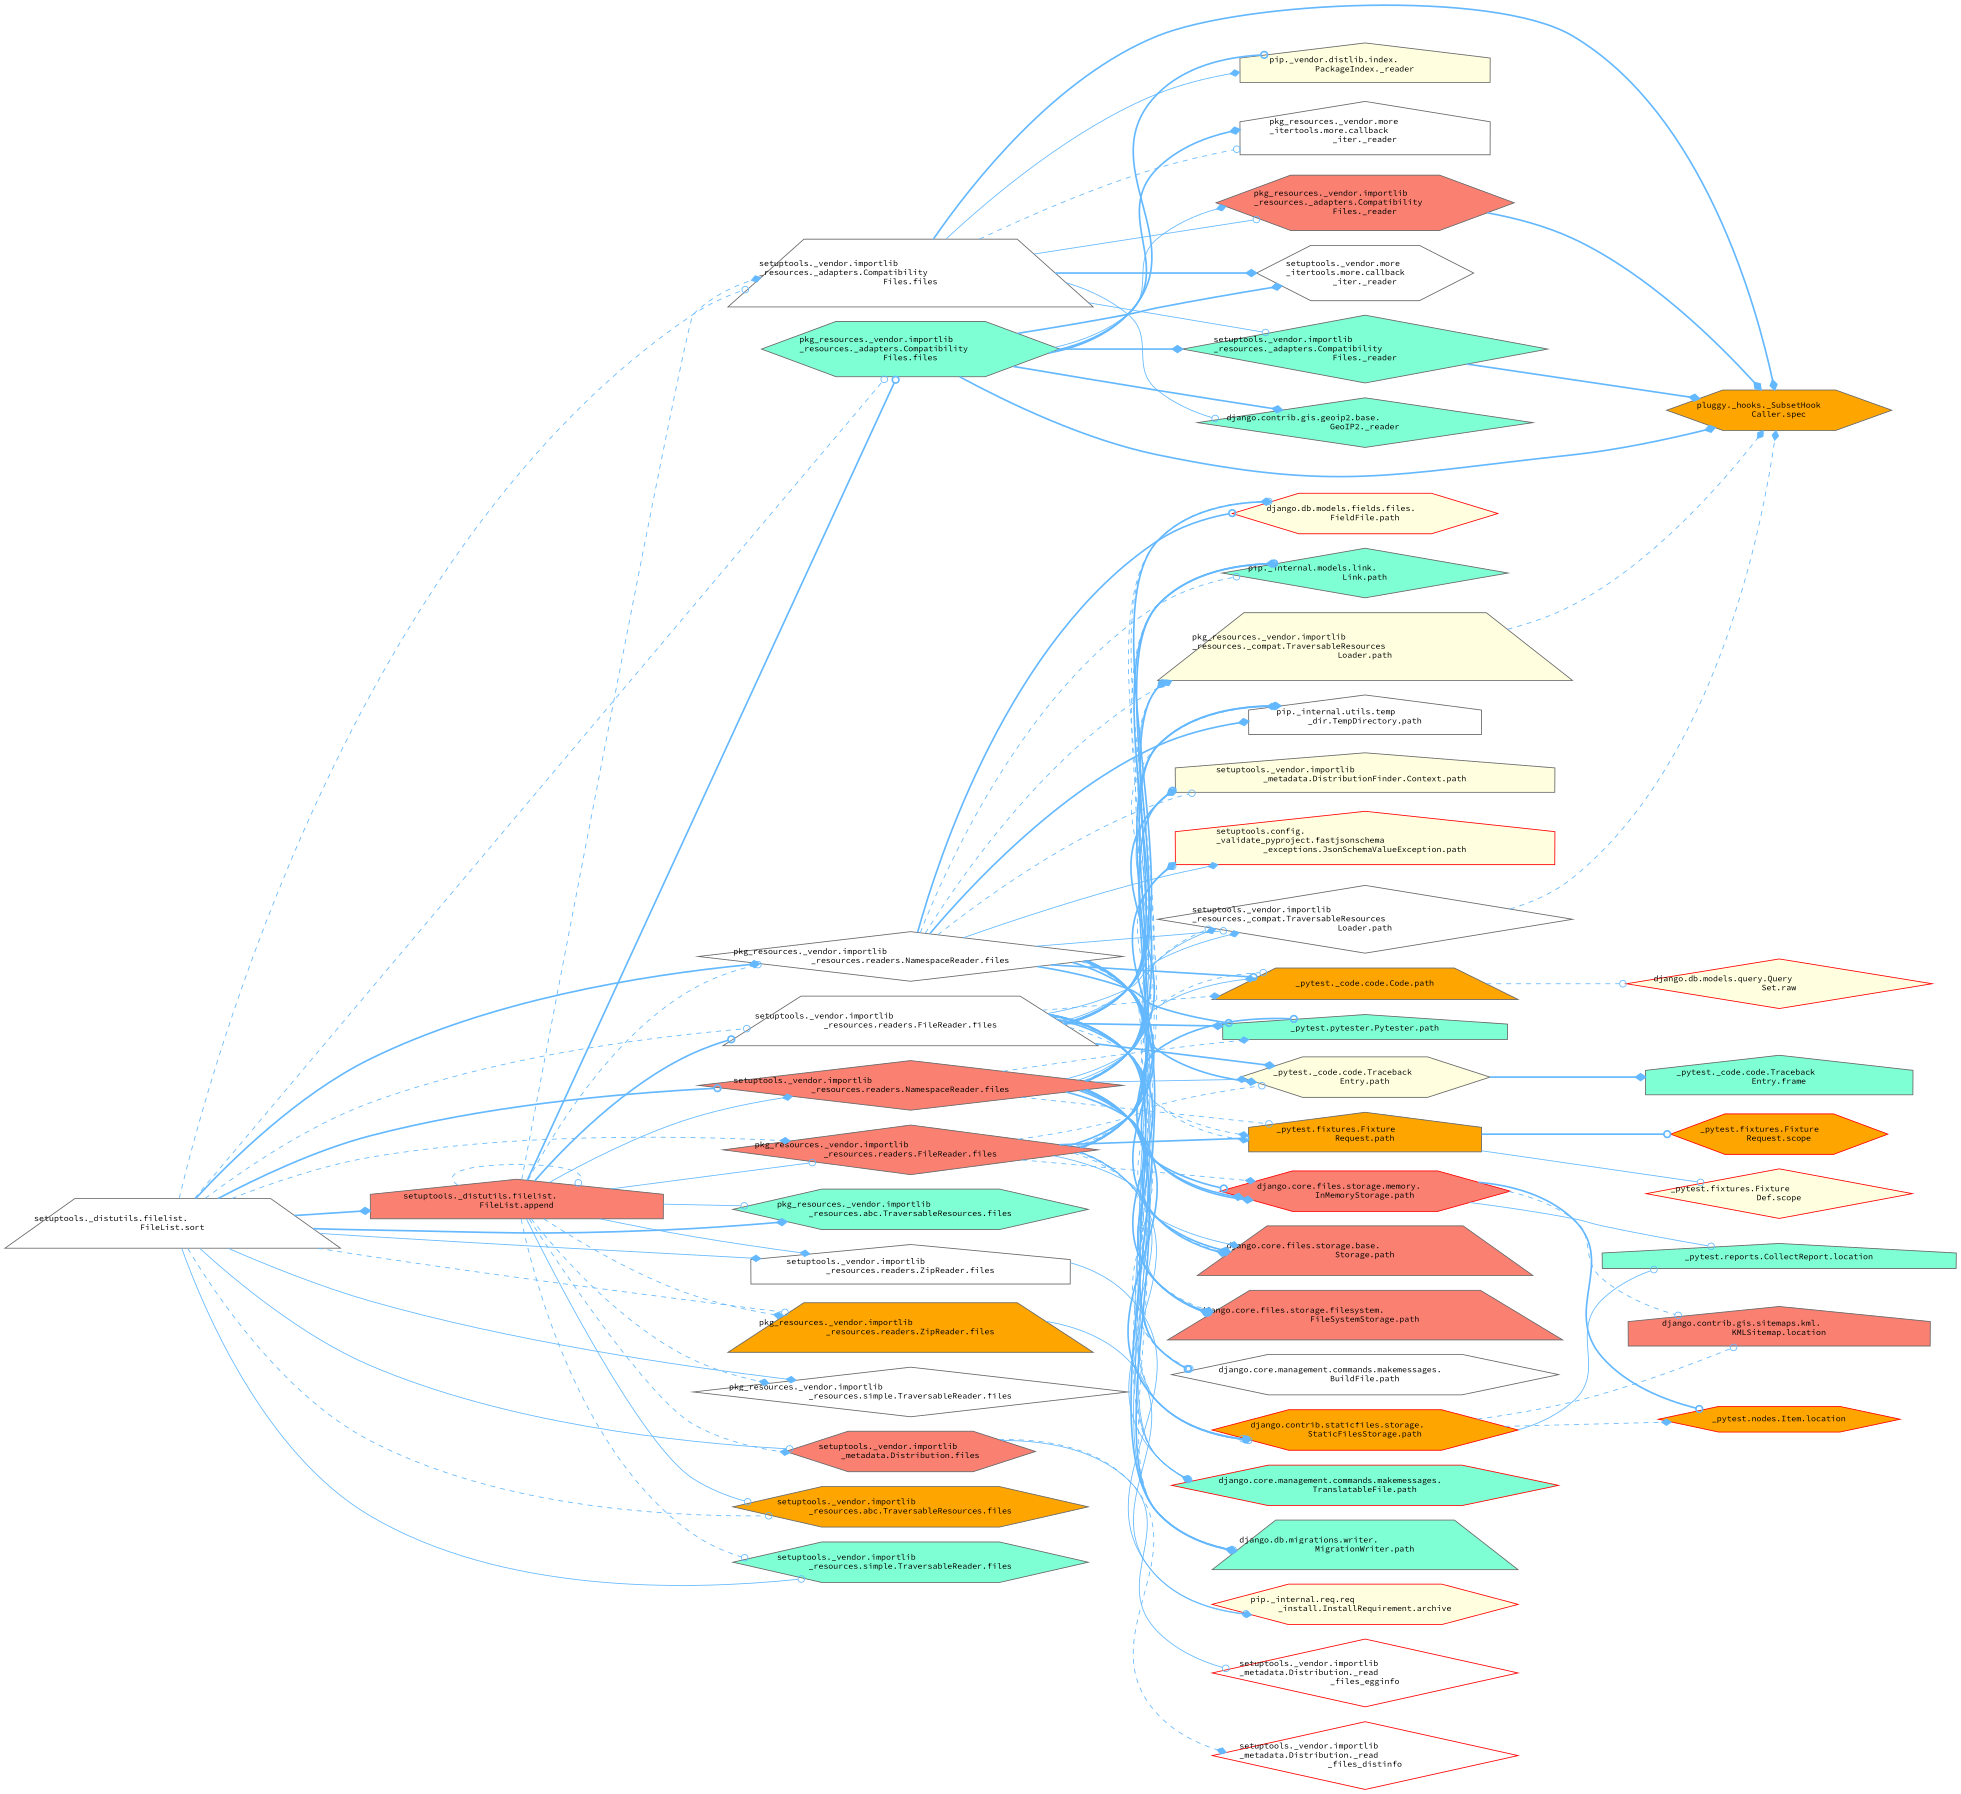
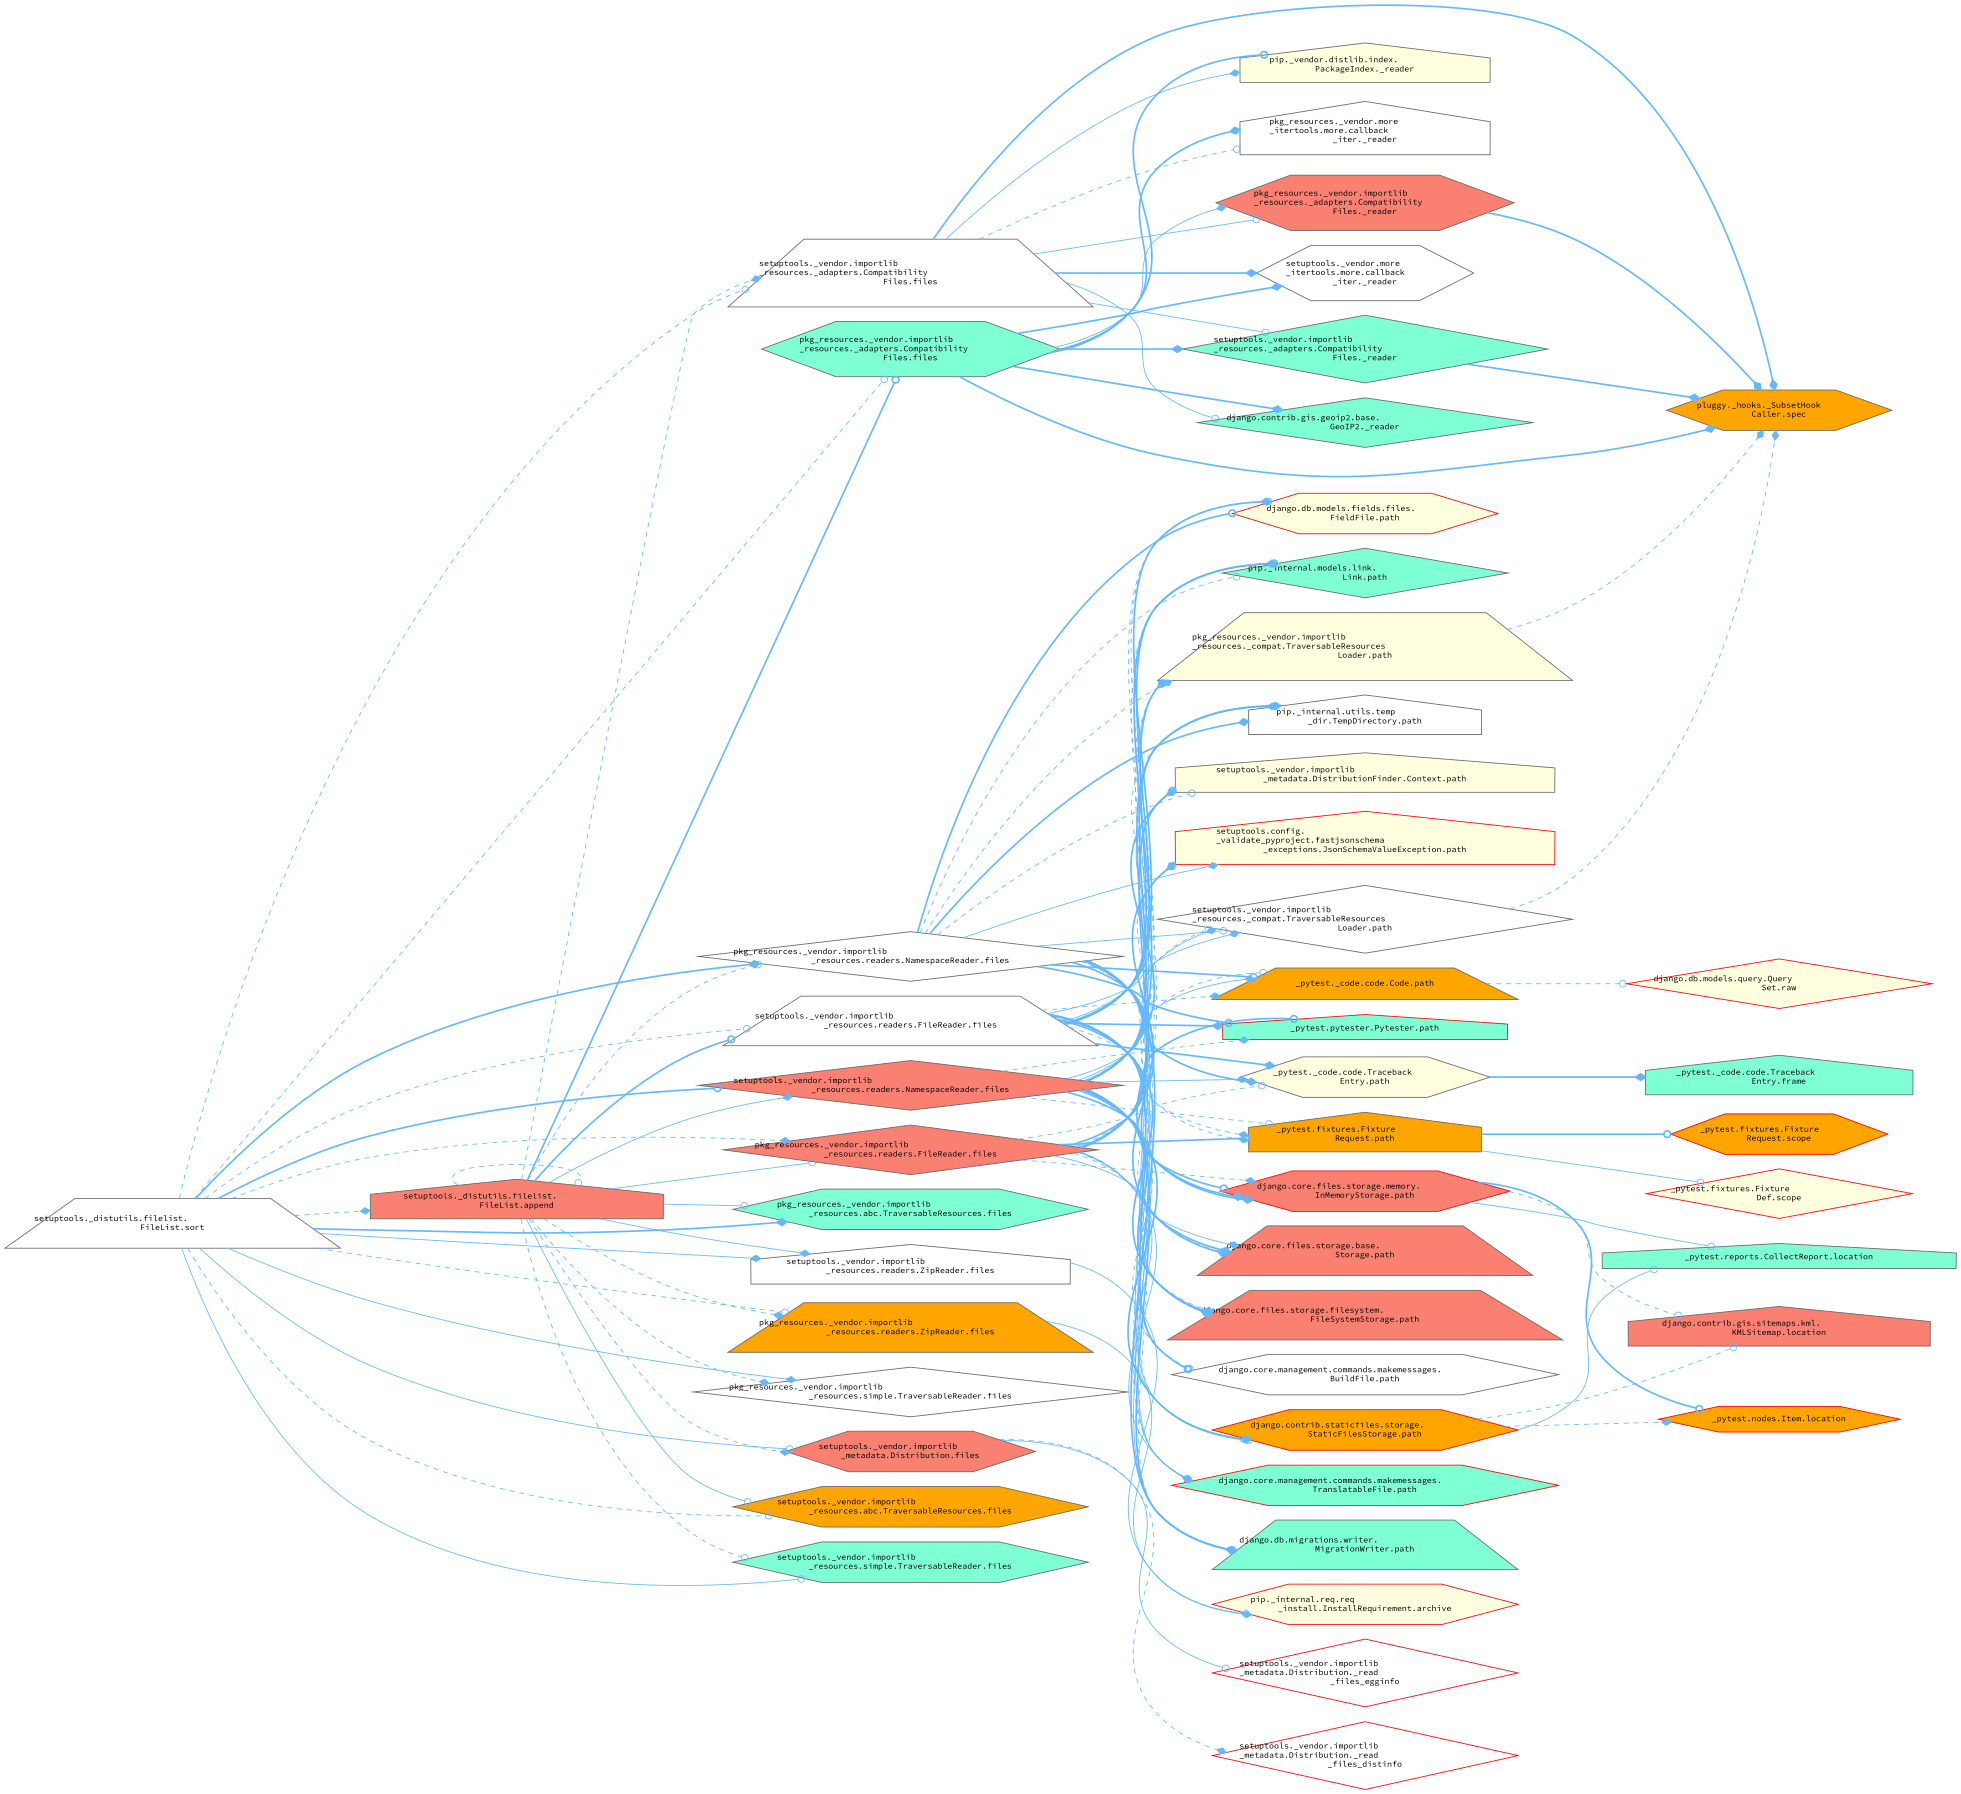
node "_pytest.pytester.Pytester.path": color grey40 -> red
edge "setuptools._distutils.filelist. FileList.sort" -> "setuptools._distutils.filelist. FileList.append": style bold -> dashed
